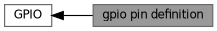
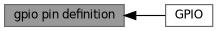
edge "gpio pin definition" -> "GPIO": reversed
